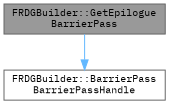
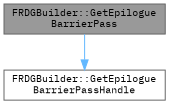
node "FRDGBuilder::BarrierPass BarrierPassHandle": label "FRDGBuilder::BarrierPass BarrierPassHandle" -> "FRDGBuilder::GetEpilogue BarrierPassHandle"
